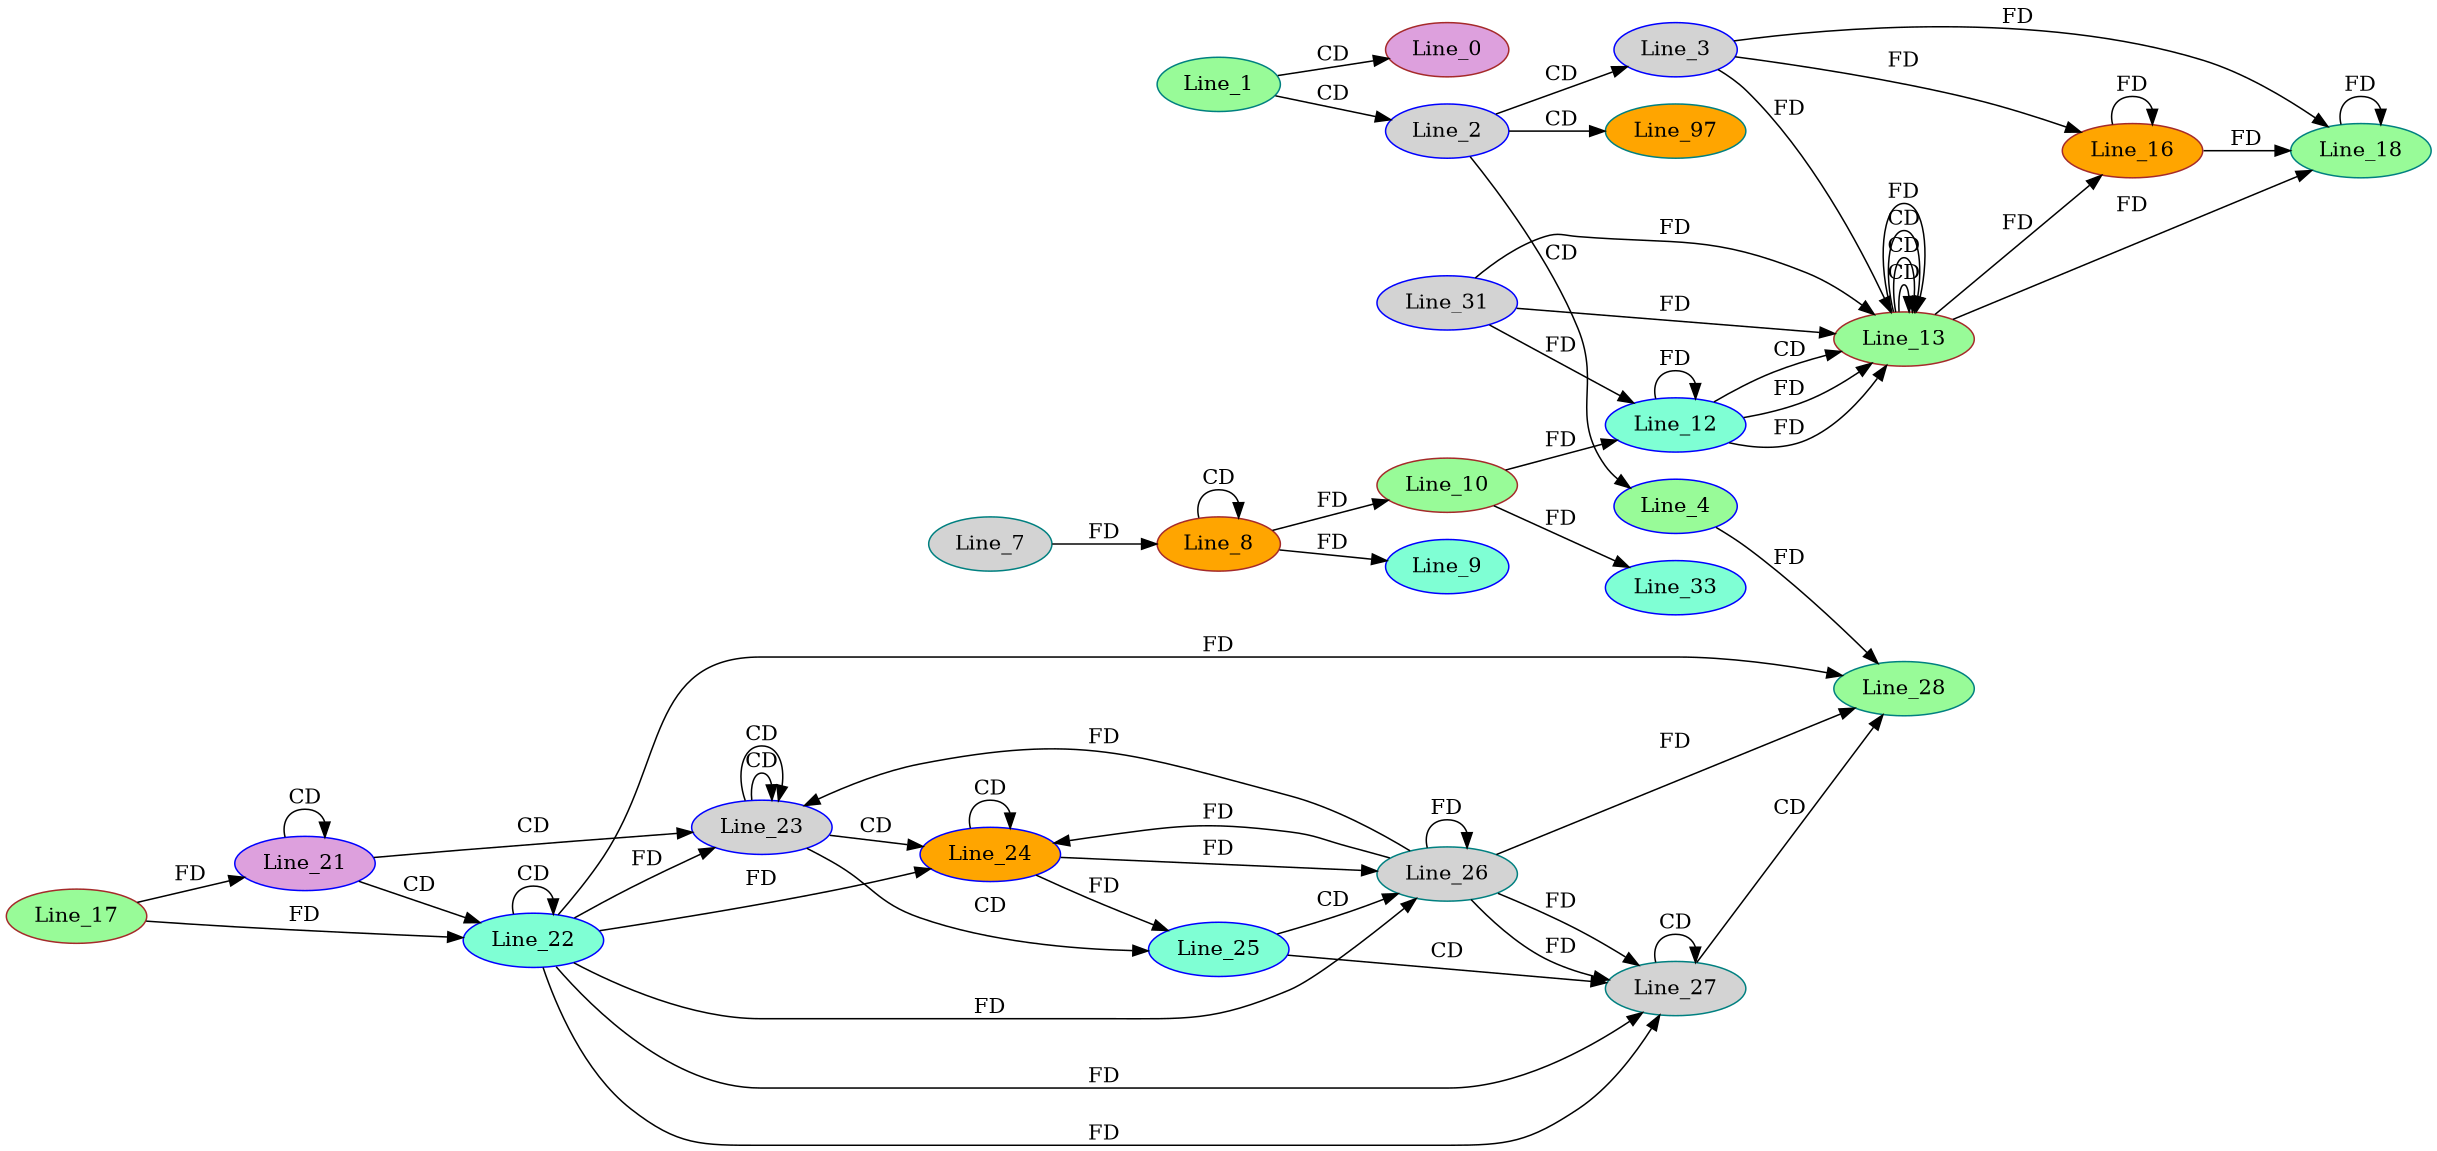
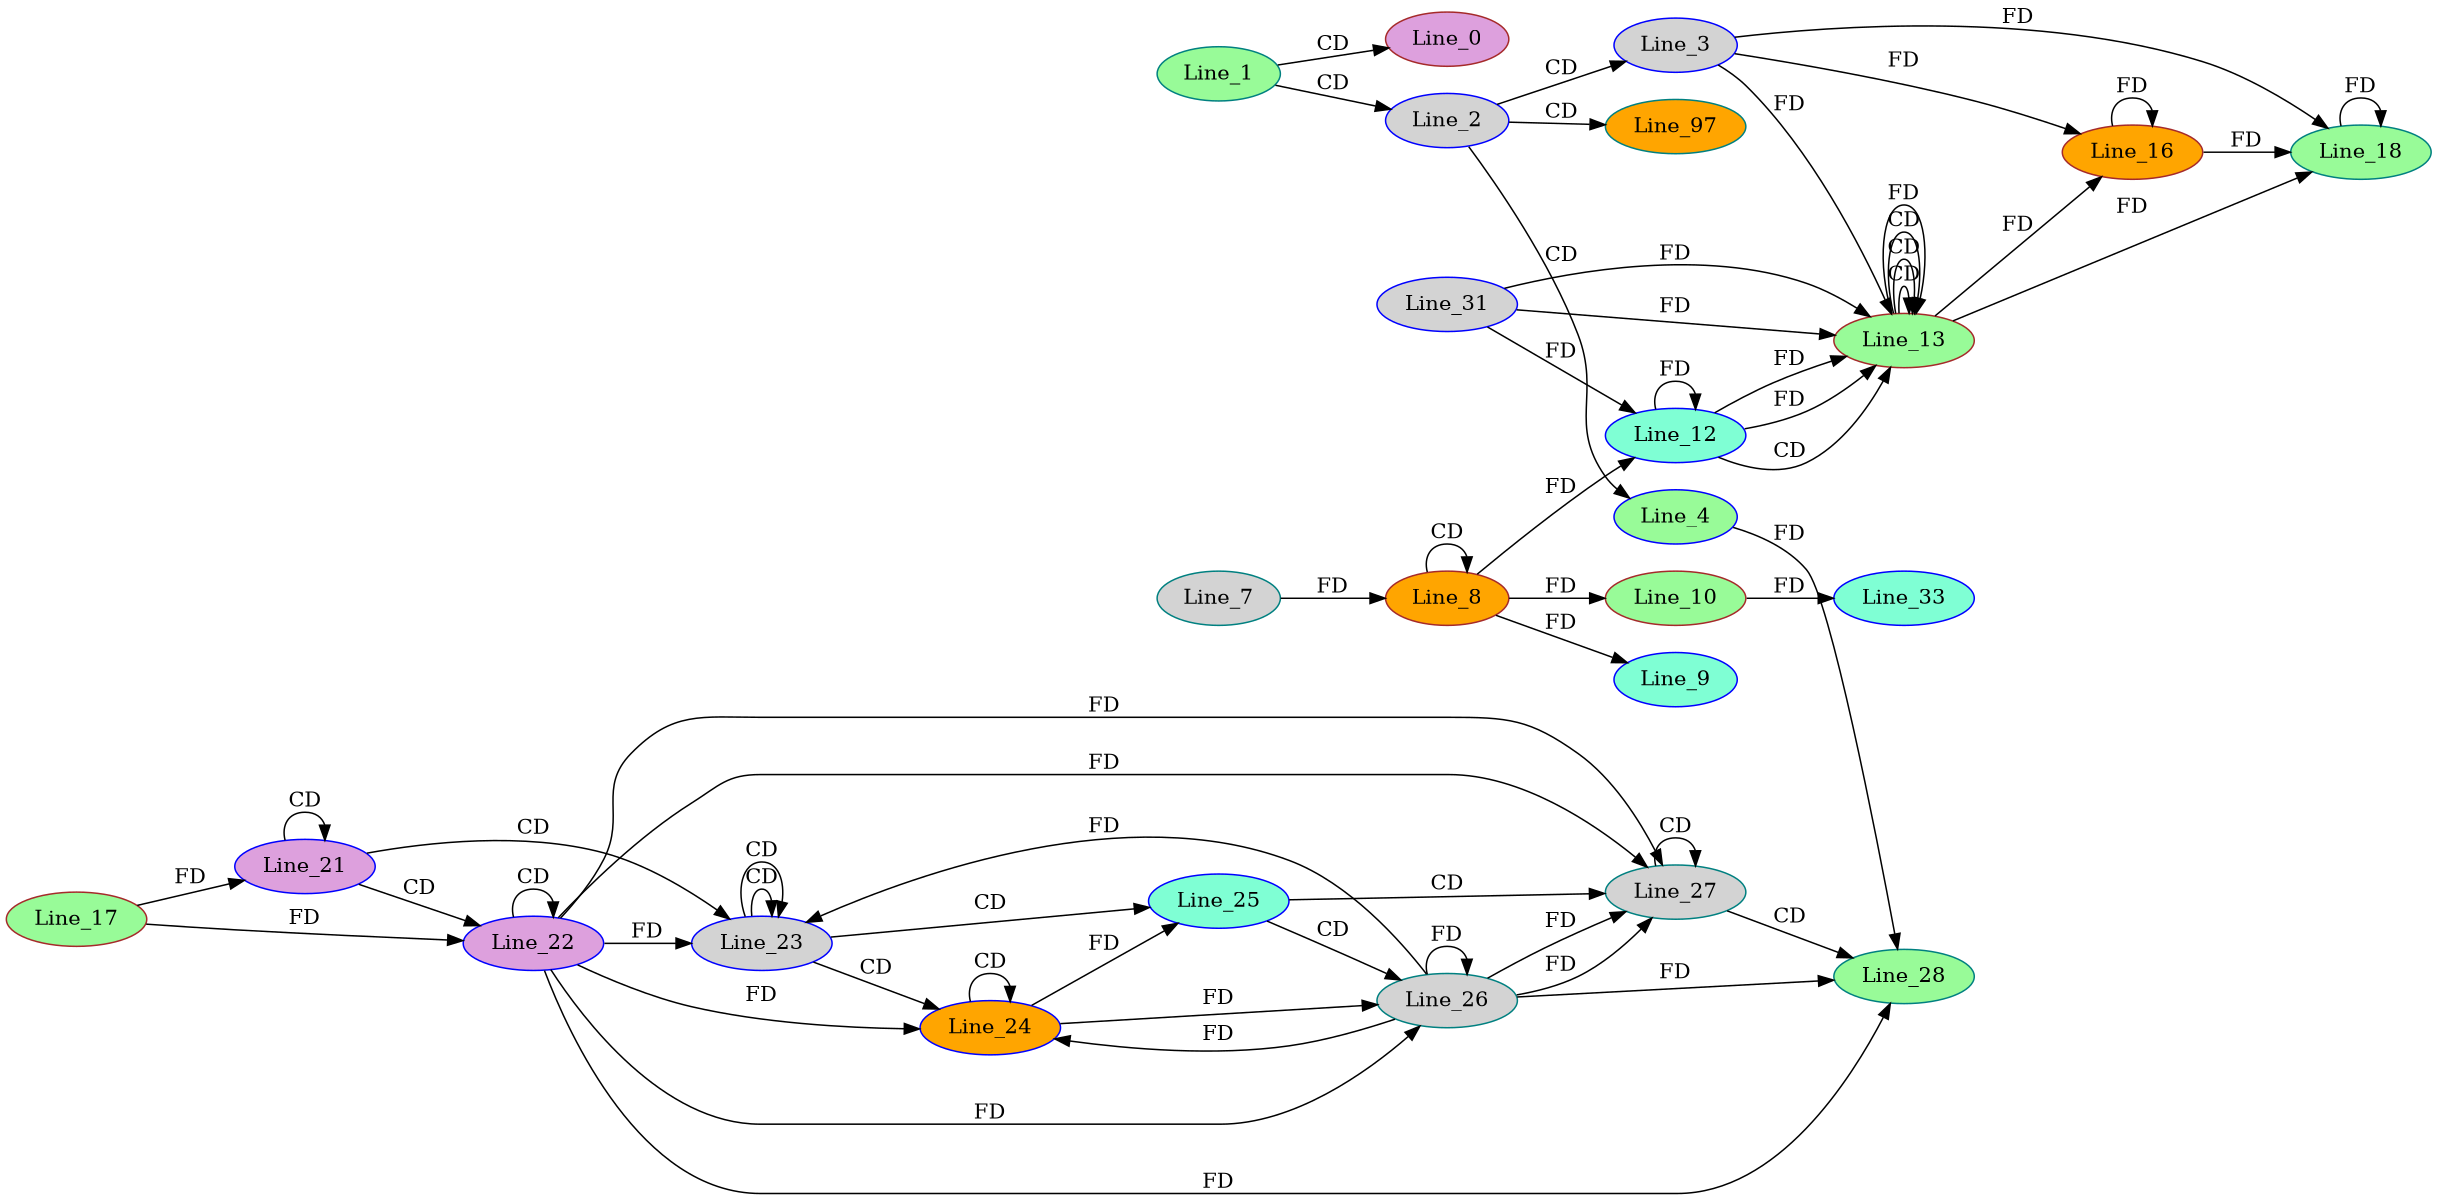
edge "Line_10" -> "Line_12": now "Line_8" -> "Line_12"
node "Line_22": fillcolor aquamarine -> plum
